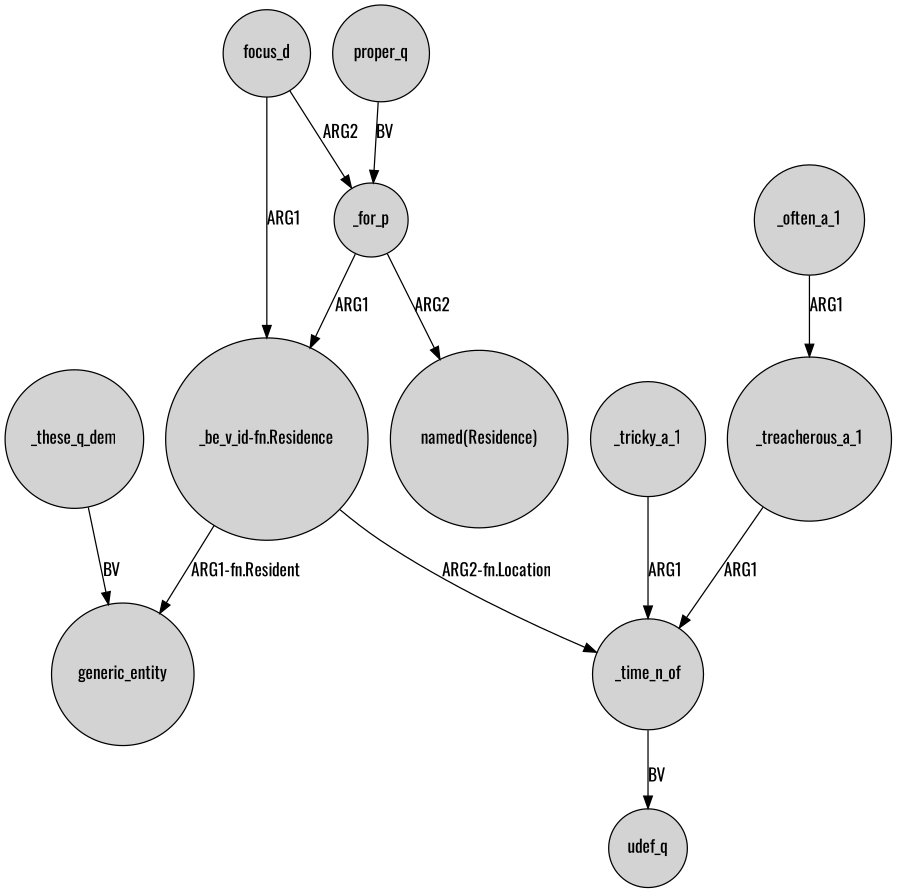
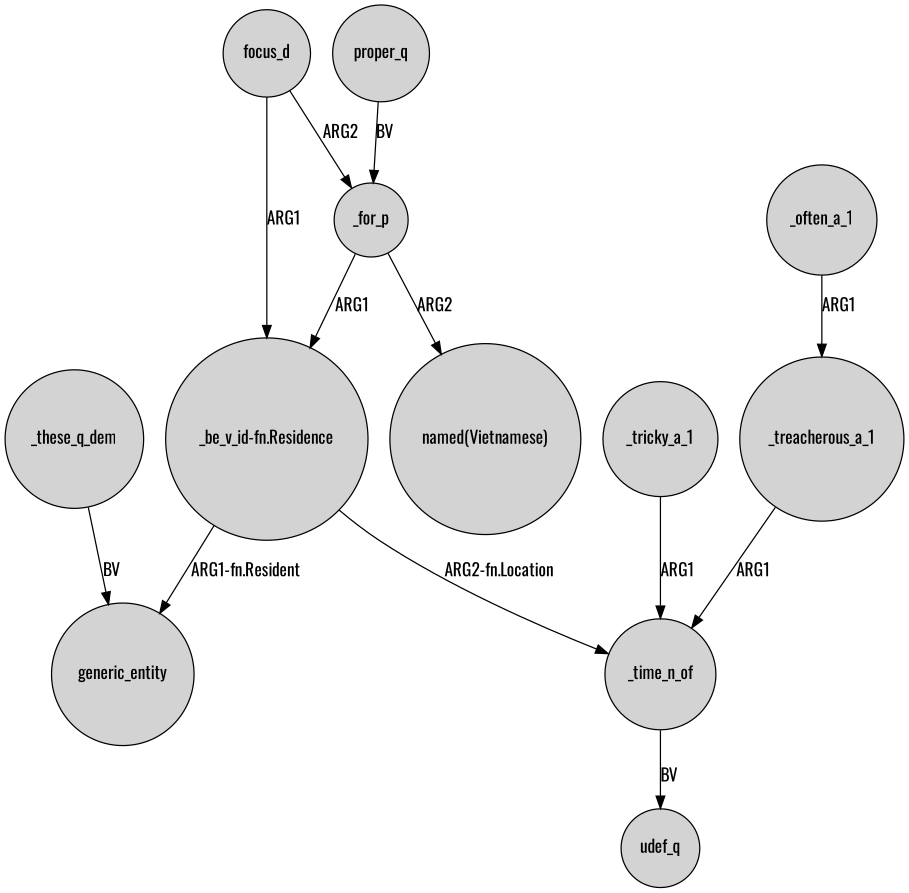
node "named(Residence)": label "named(Residence)" -> "named(Vietnamese)"
